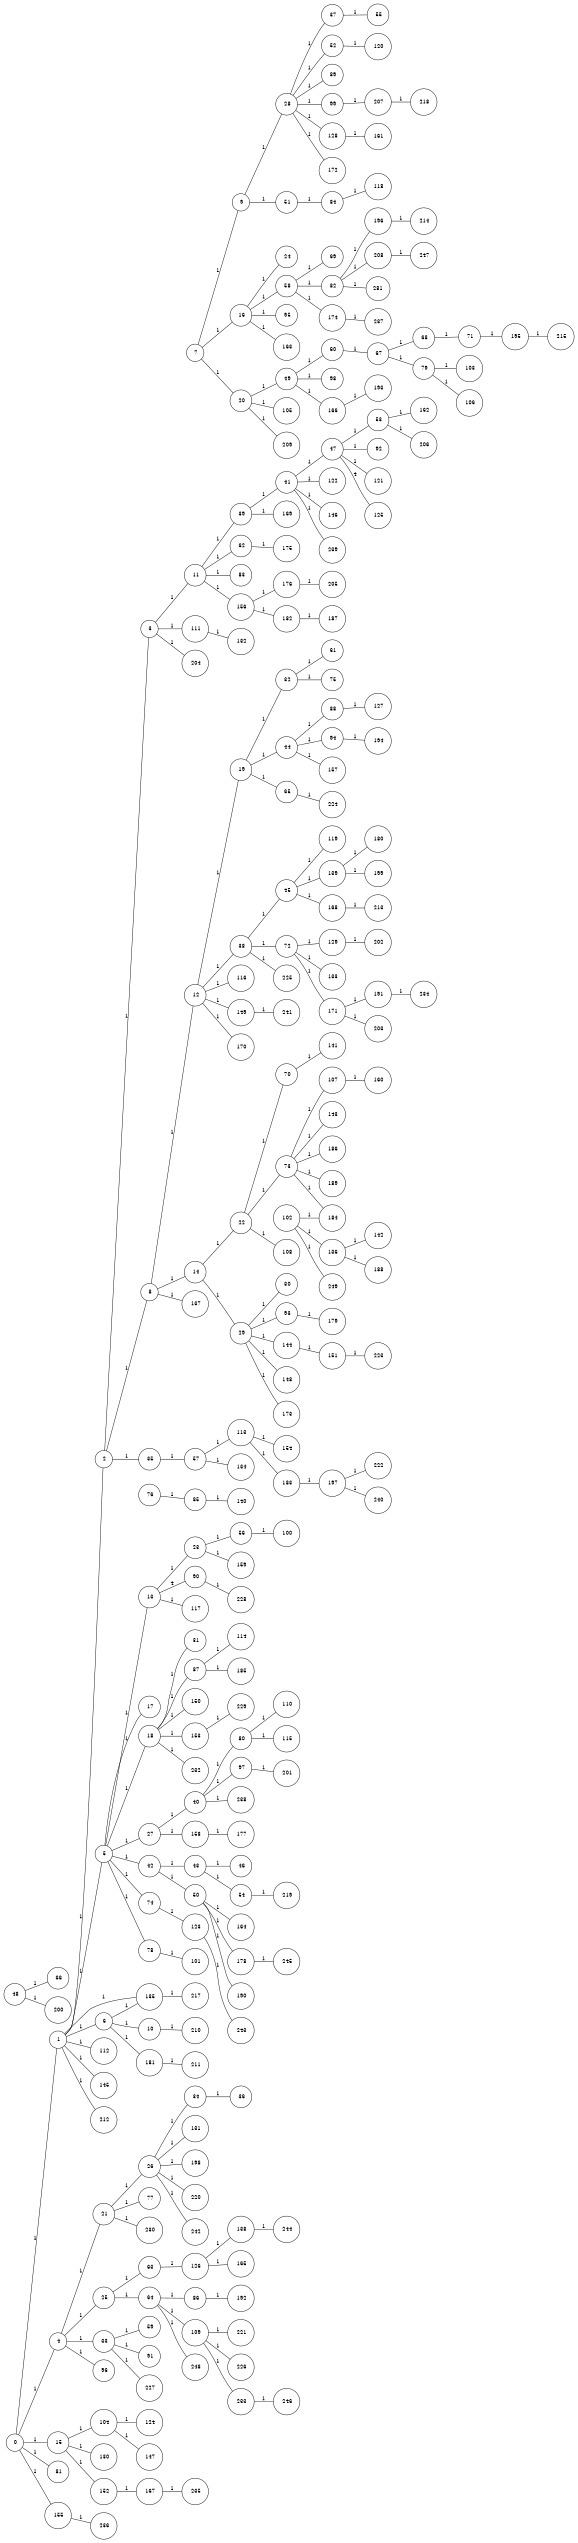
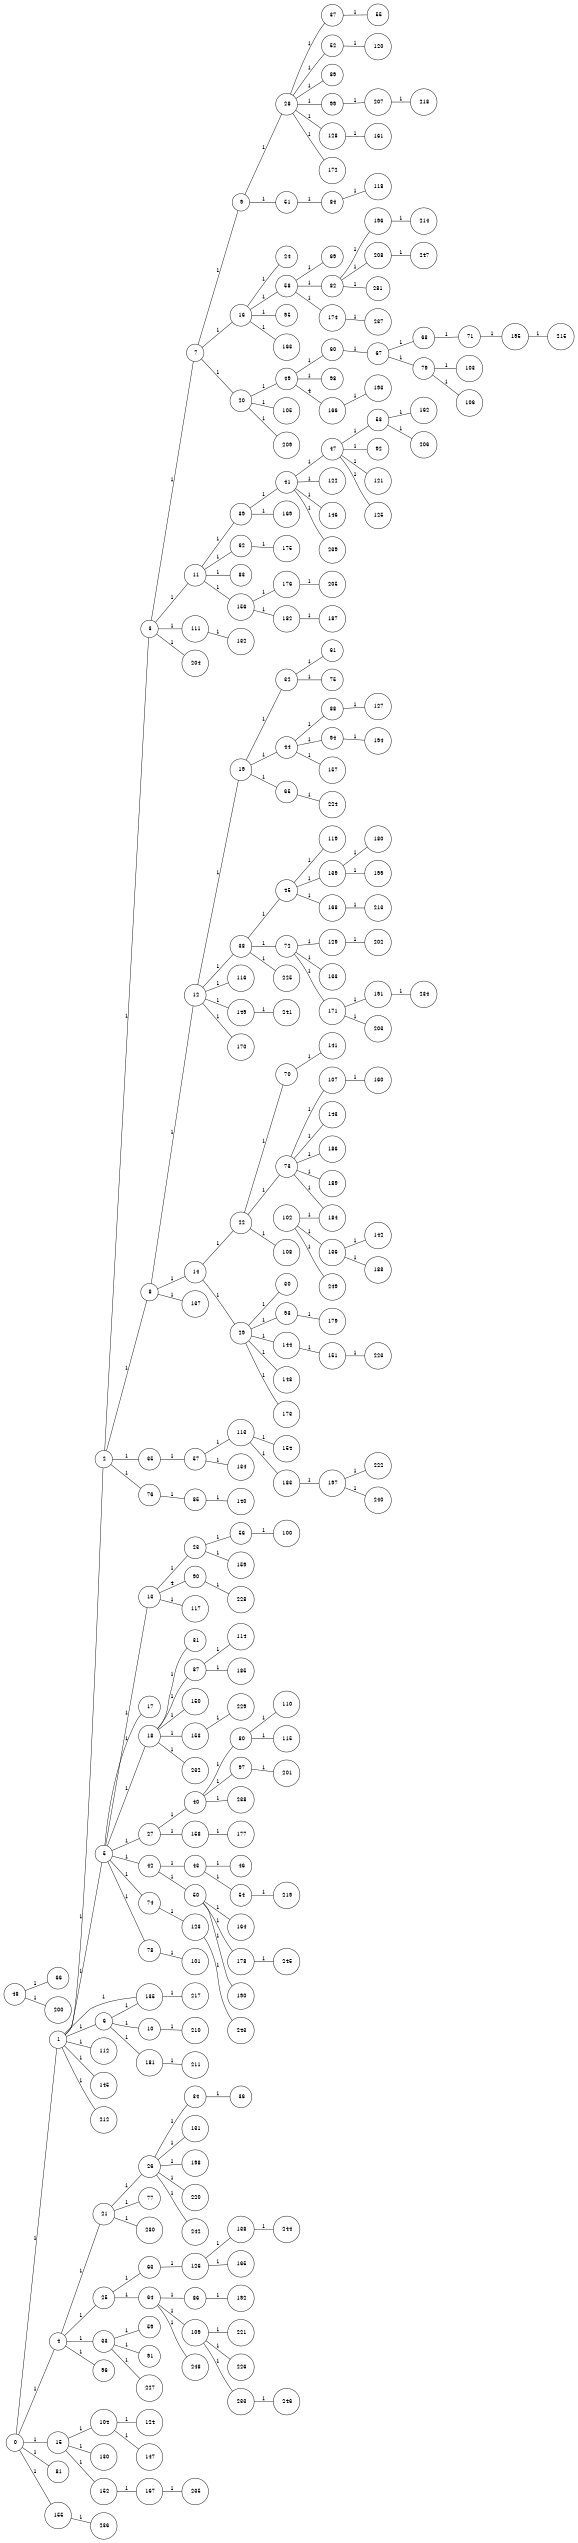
edge "49" -- "166": label "1" -> "4"
edge "47" -- "125": label "4" -> "1"
edge "7" -- "3": added, label "1"
edge "2" -- "76": added, label "1"
